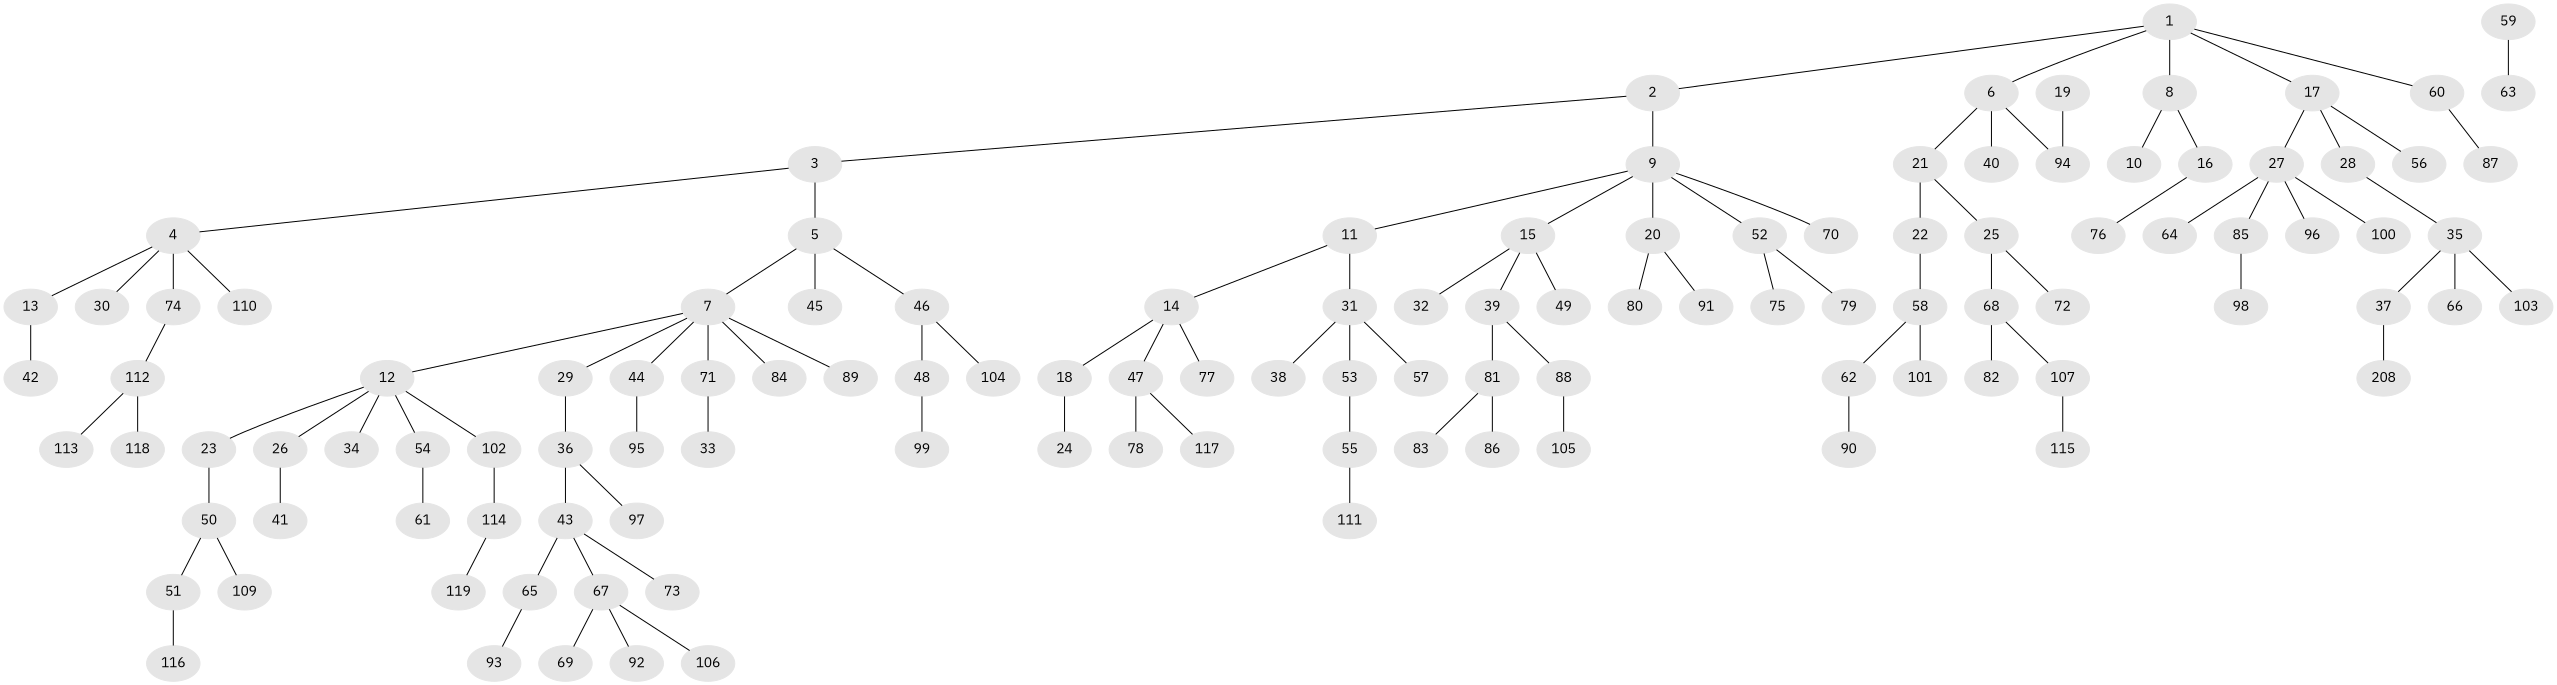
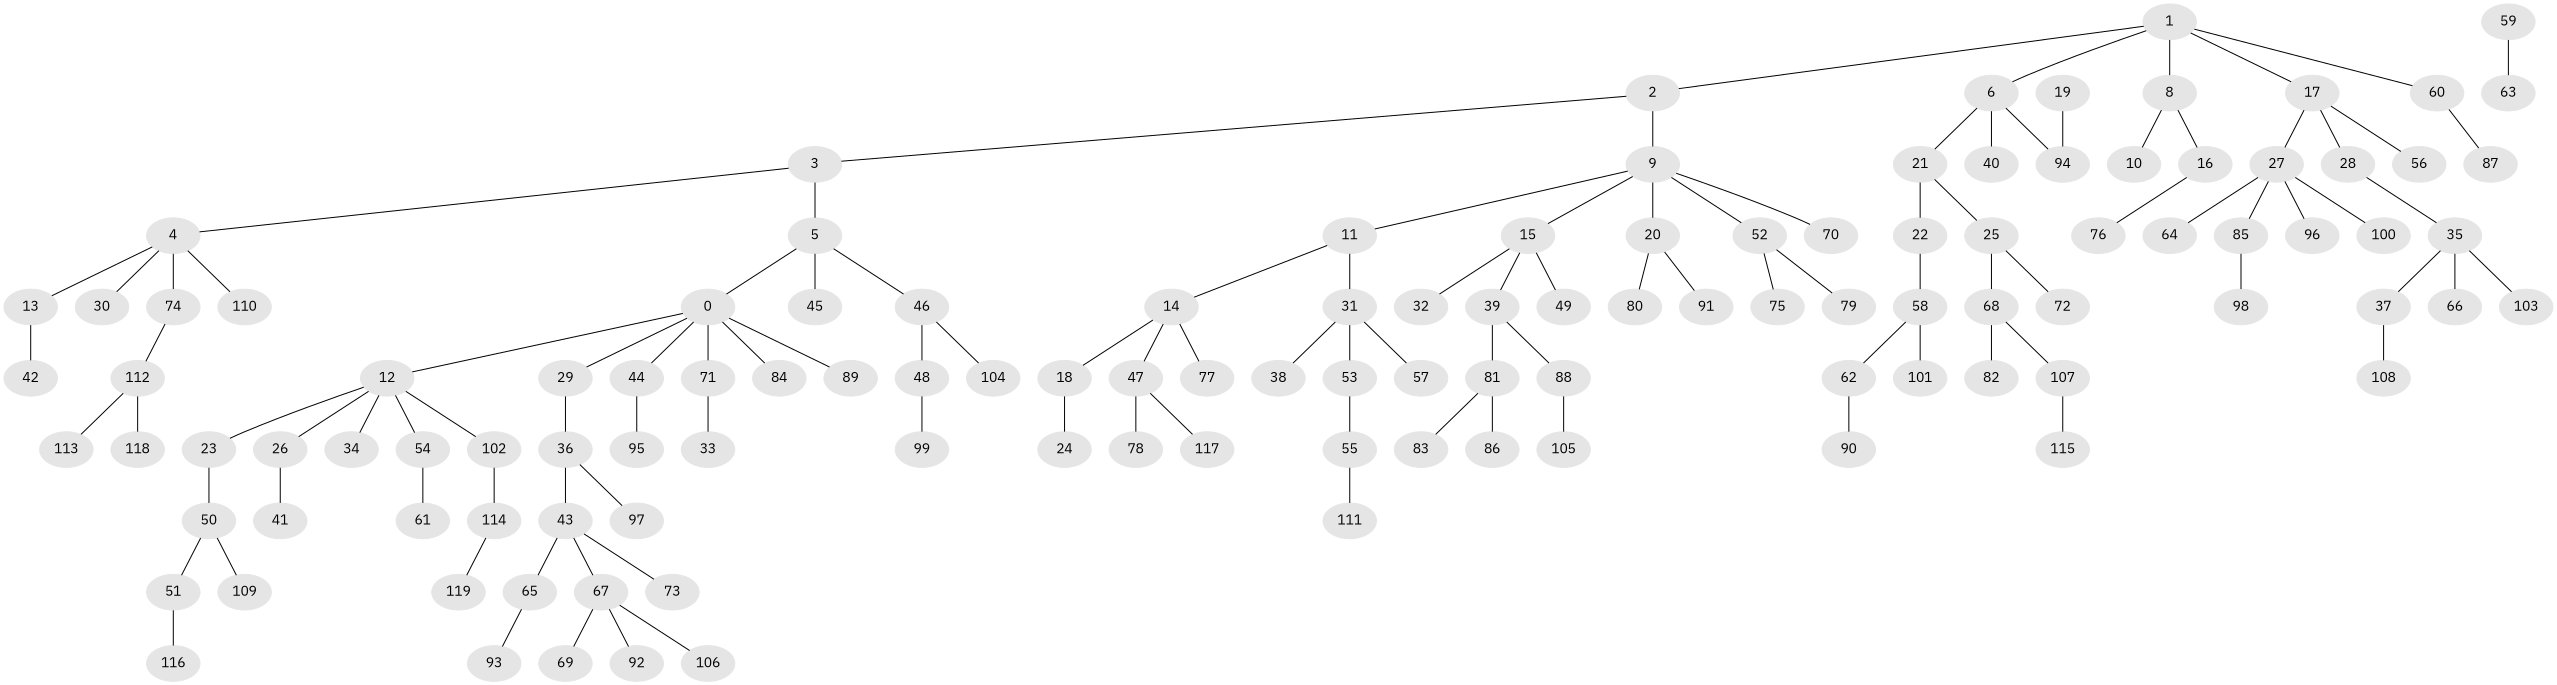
node "7": label "7" -> "0"
node "208": label "208" -> "108"
